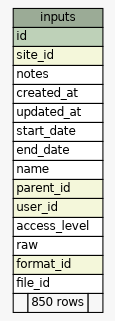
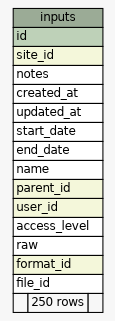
node "inputs": text "850 rows" -> "250 rows"
